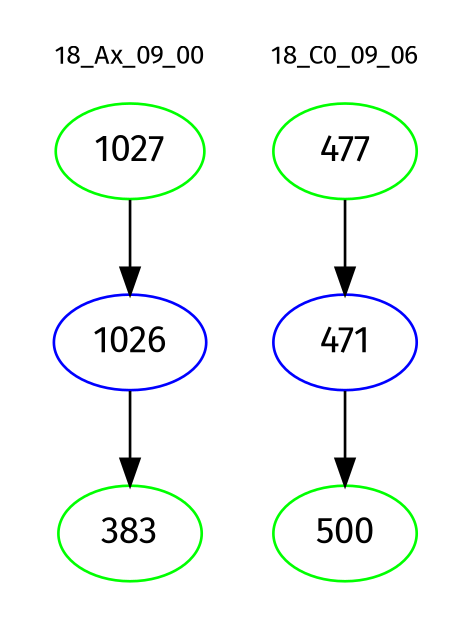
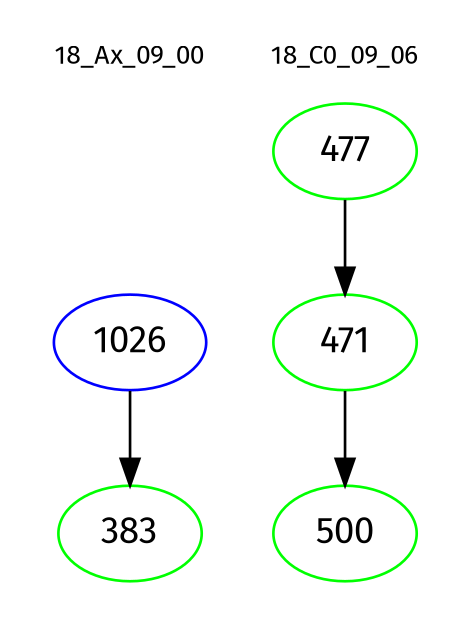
node "1027": removed
node "471": color blue -> green
